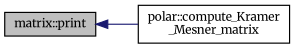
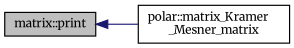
node "polar::compute_Kramer _Mesner_matrix": label "polar::compute_Kramer _Mesner_matrix" -> "polar::matrix_Kramer _Mesner_matrix"
